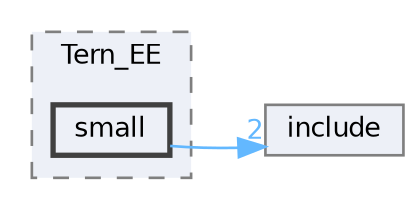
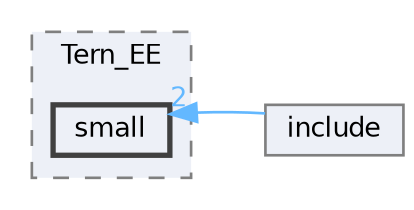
edge "small" -> "include": reversed
